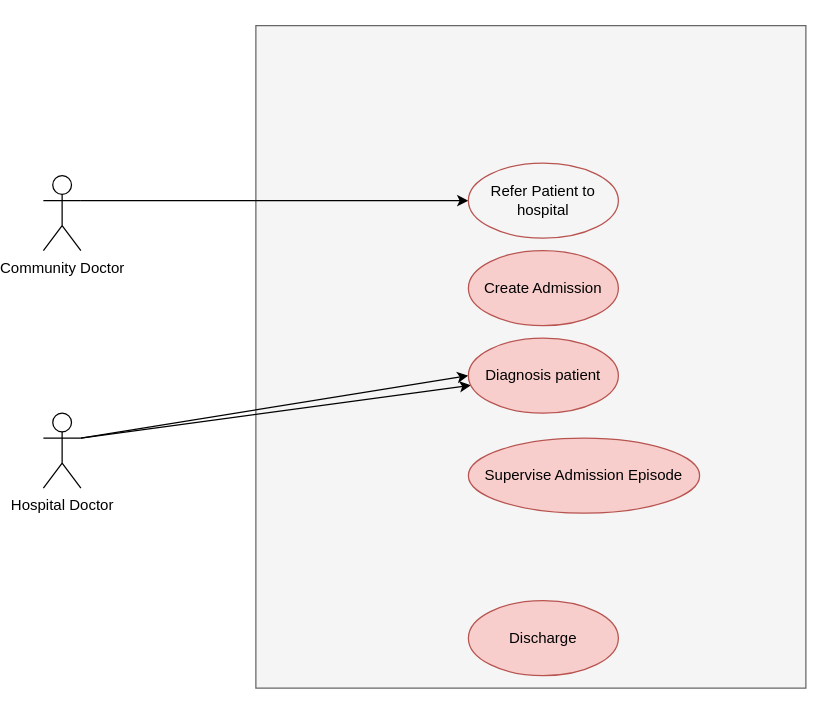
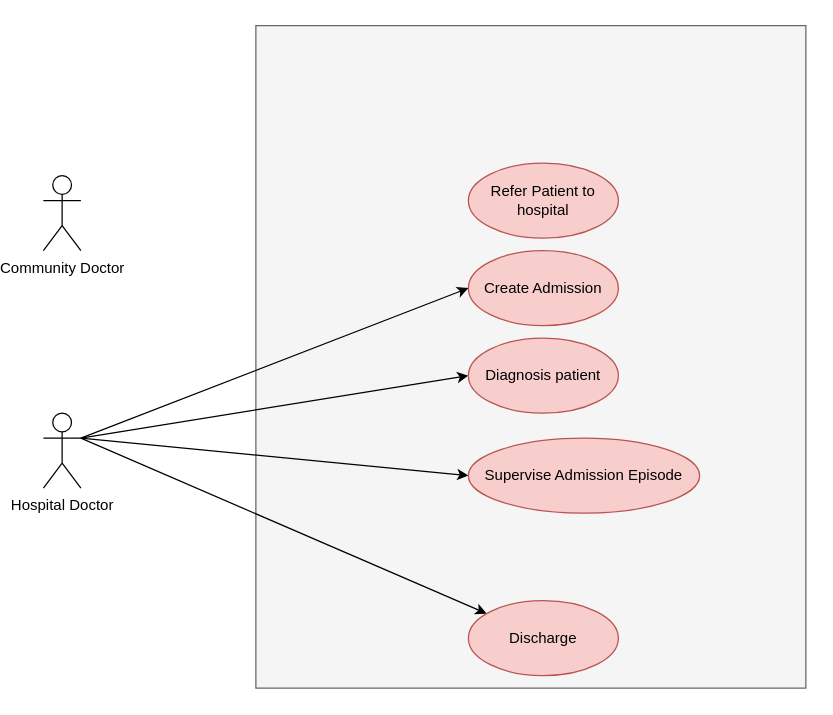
edge "Community Doctor" -> "Refer Patient to hospital": removed
node "Refer Patient to hospital": fillcolor #f5f5f5 -> #f8cecc
edge "Hospital Doctor" -> "Create Admission": added
edge "Hospital Doctor" -> "Diagnosis patient": now "Hospital Doctor" -> "Discharge"
edge "Hospital Doctor" -> "Supervise Admission Episode": added
